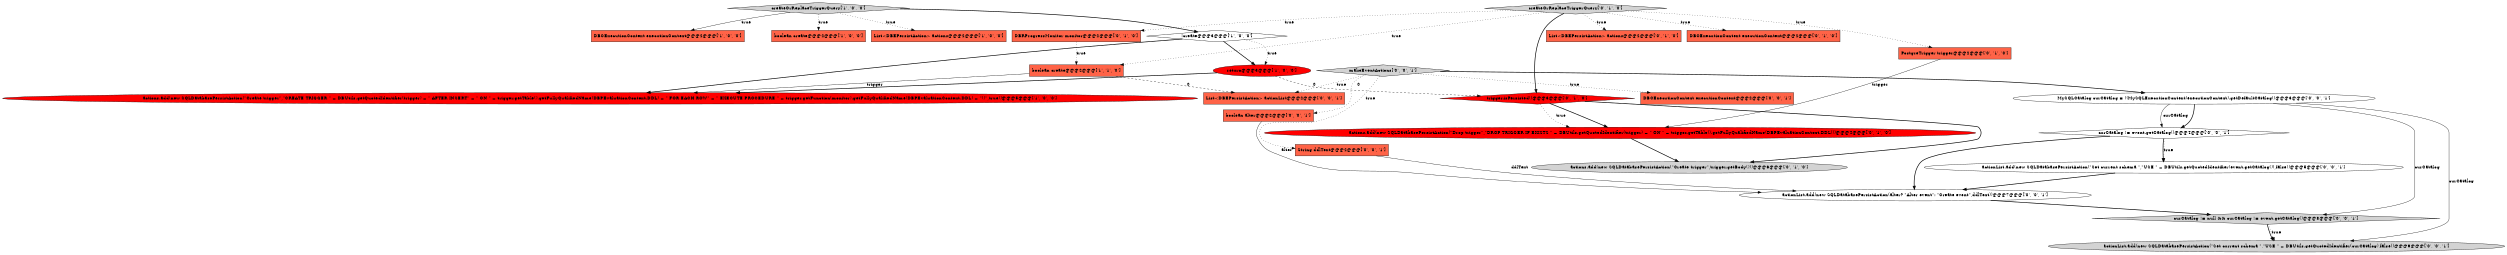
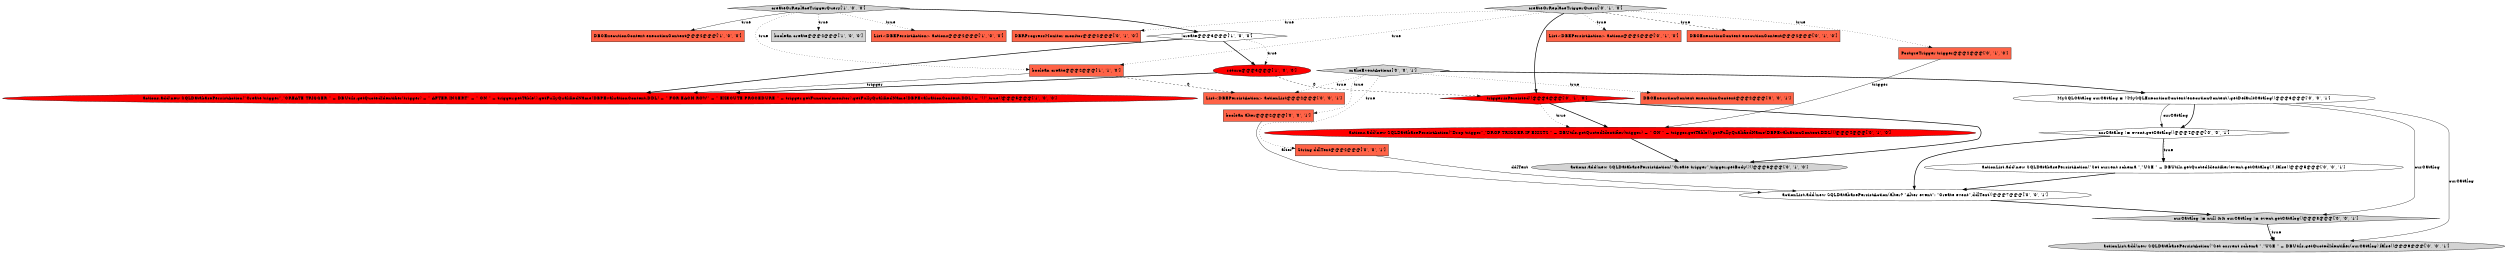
edge "createOrReplaceTriggerQuery['0', '1', '0']" -> "DBCExecutionContext executionContext@@@2@@@['0', '1', '0']": style dotted -> dashed
node "boolean create@@@2@@@['1', '0', '0']": fillcolor tomato -> lightgray
edge "DBRProgressMonitor monitor@@@2@@@['0', '1', '0']" -> "boolean create@@@2@@@['1', '1', '0']": now "createOrReplaceTriggerQuery['1', '0', '0']" -> "boolean create@@@2@@@['1', '1', '0']"
edge "makeEventActions['0', '0', '1']" -> "boolean alter@@@2@@@['0', '0', '1']": label "0" -> "true"
